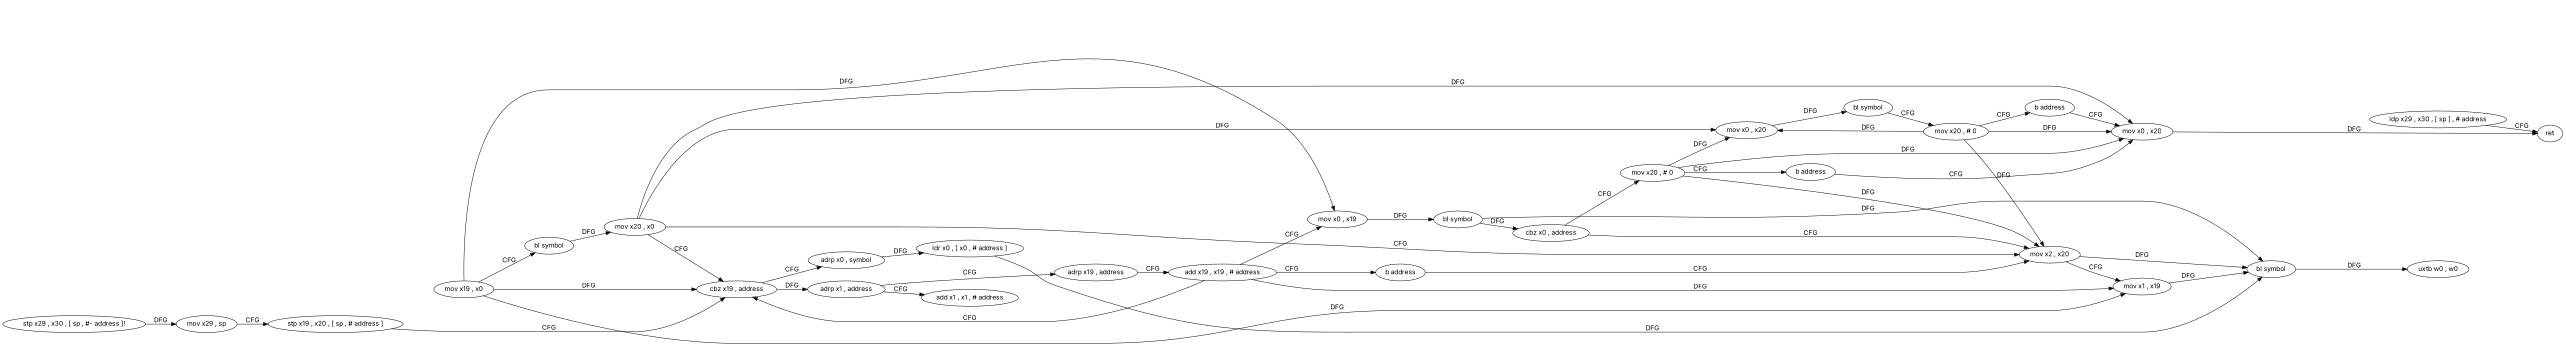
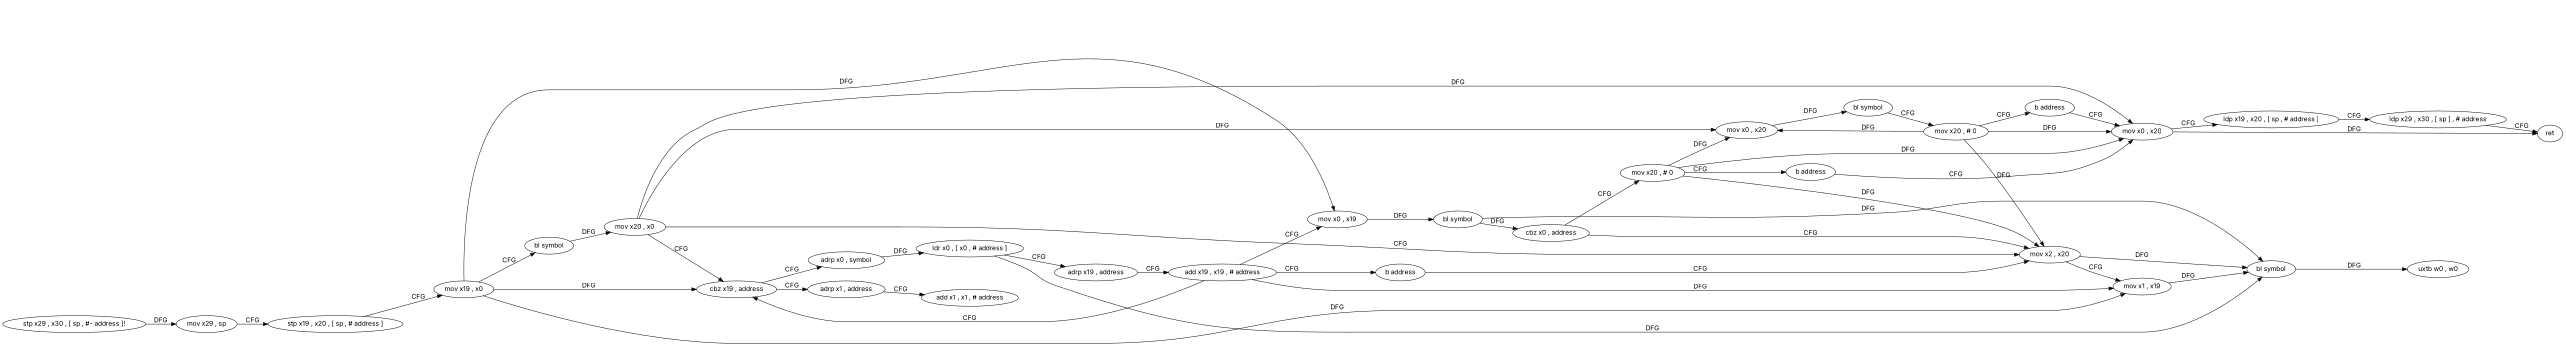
node "ldp x19 , x20 , [ sp , # address ]": added
edge "adrp x1 , address" -> "adrp x19 , address": now "ldr x0 , [ x0 , # address ]" -> "adrp x19 , address"
edge "cbz x19 , address" -> "adrp x1 , address": label "DFG" -> "CFG"
edge "stp x19 , x20 , [ sp , # address ]" -> "cbz x19 , address": now "stp x19 , x20 , [ sp , # address ]" -> "mov x19 , x0"
